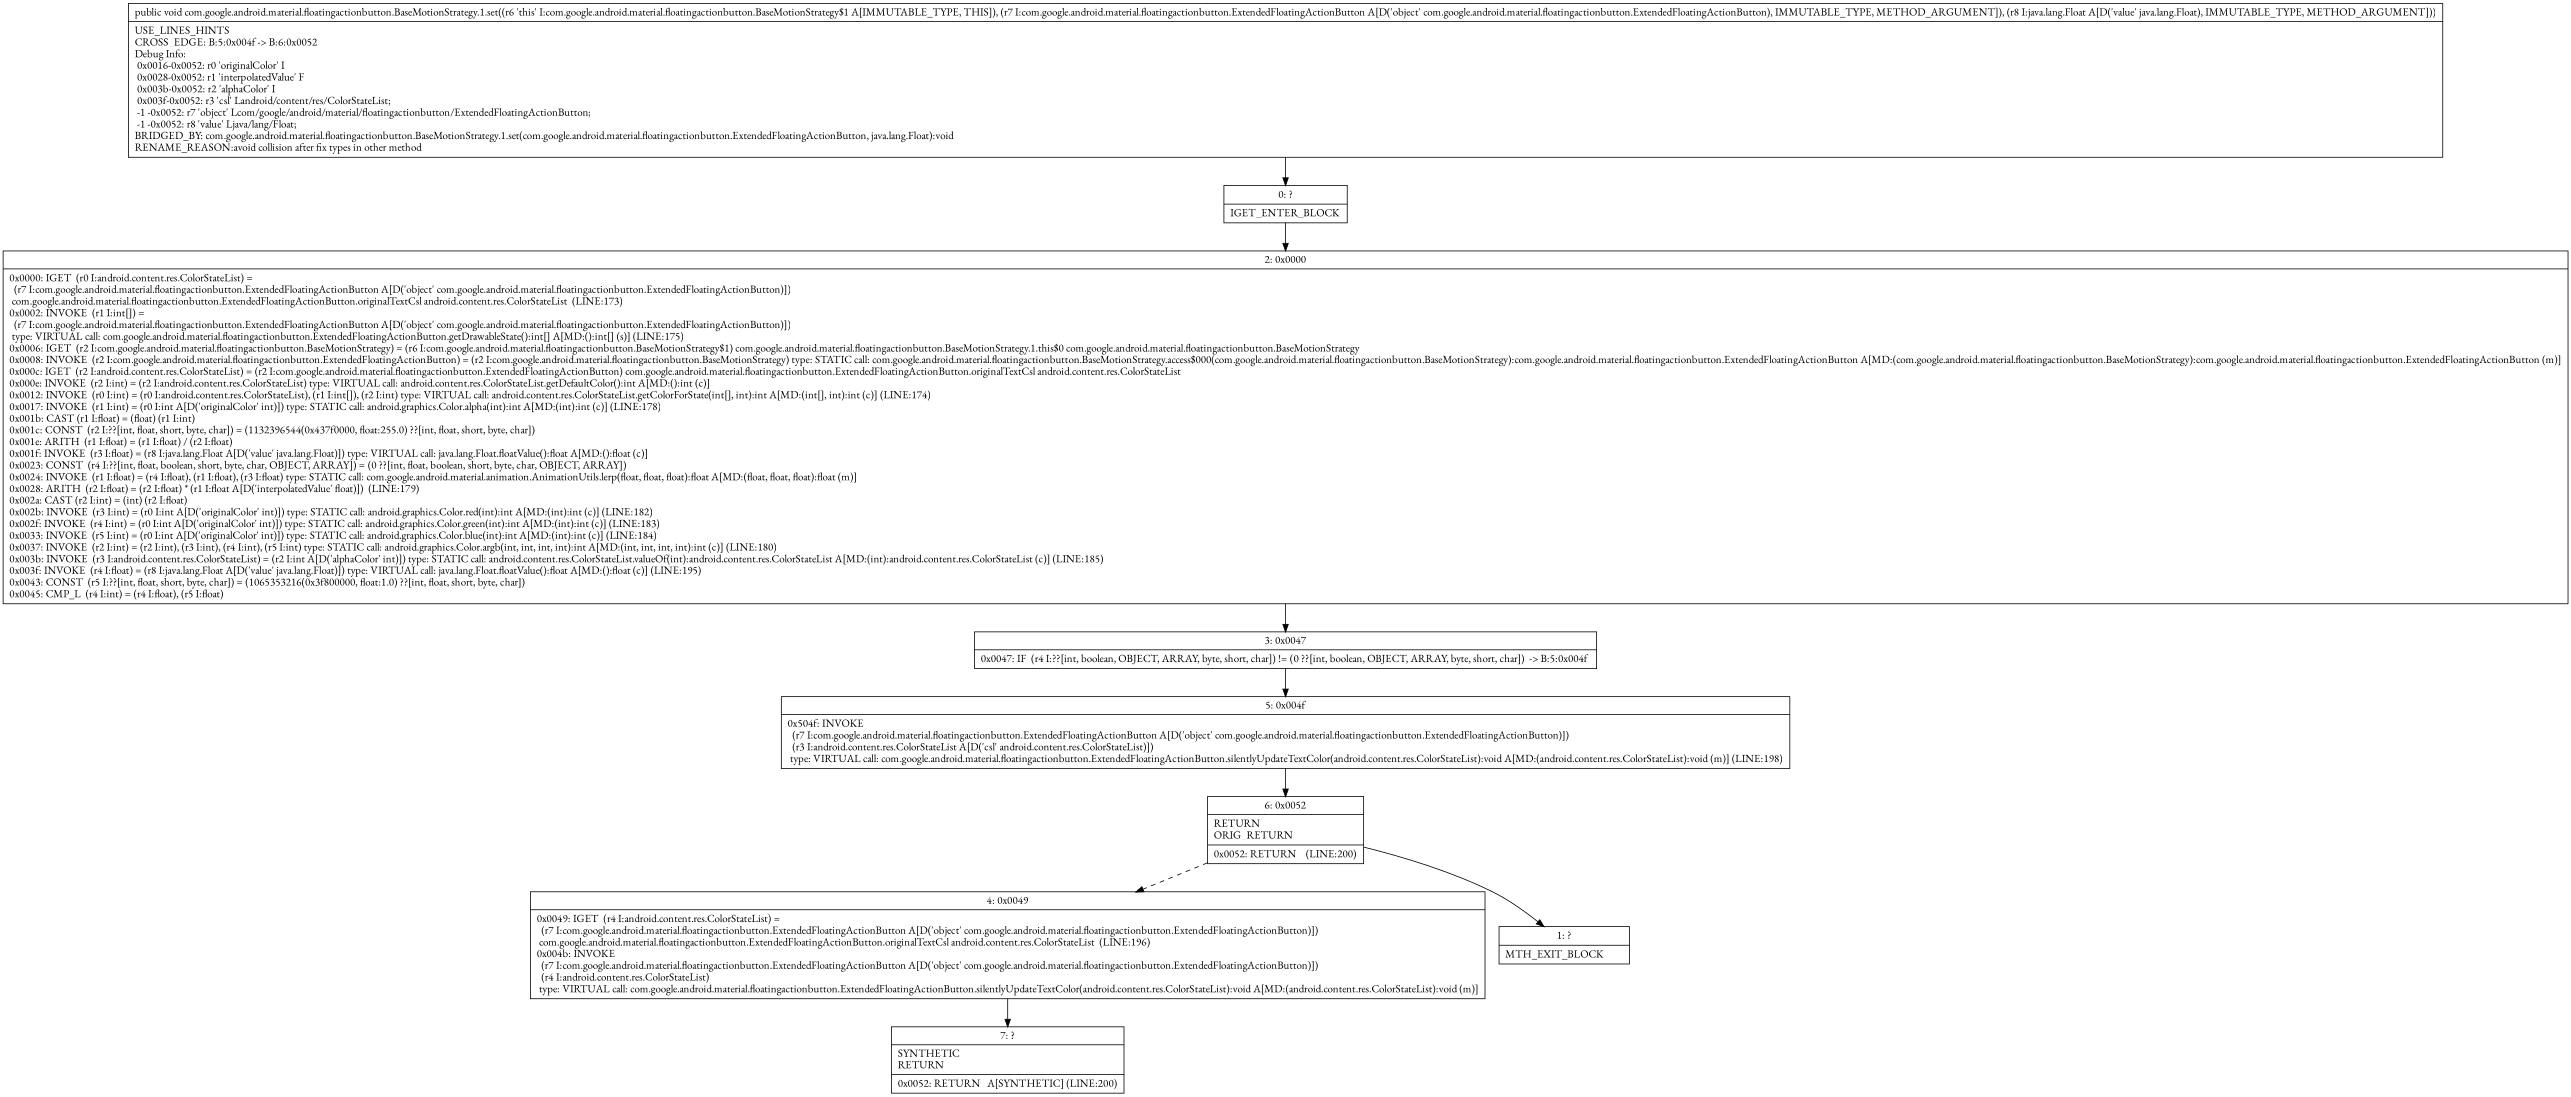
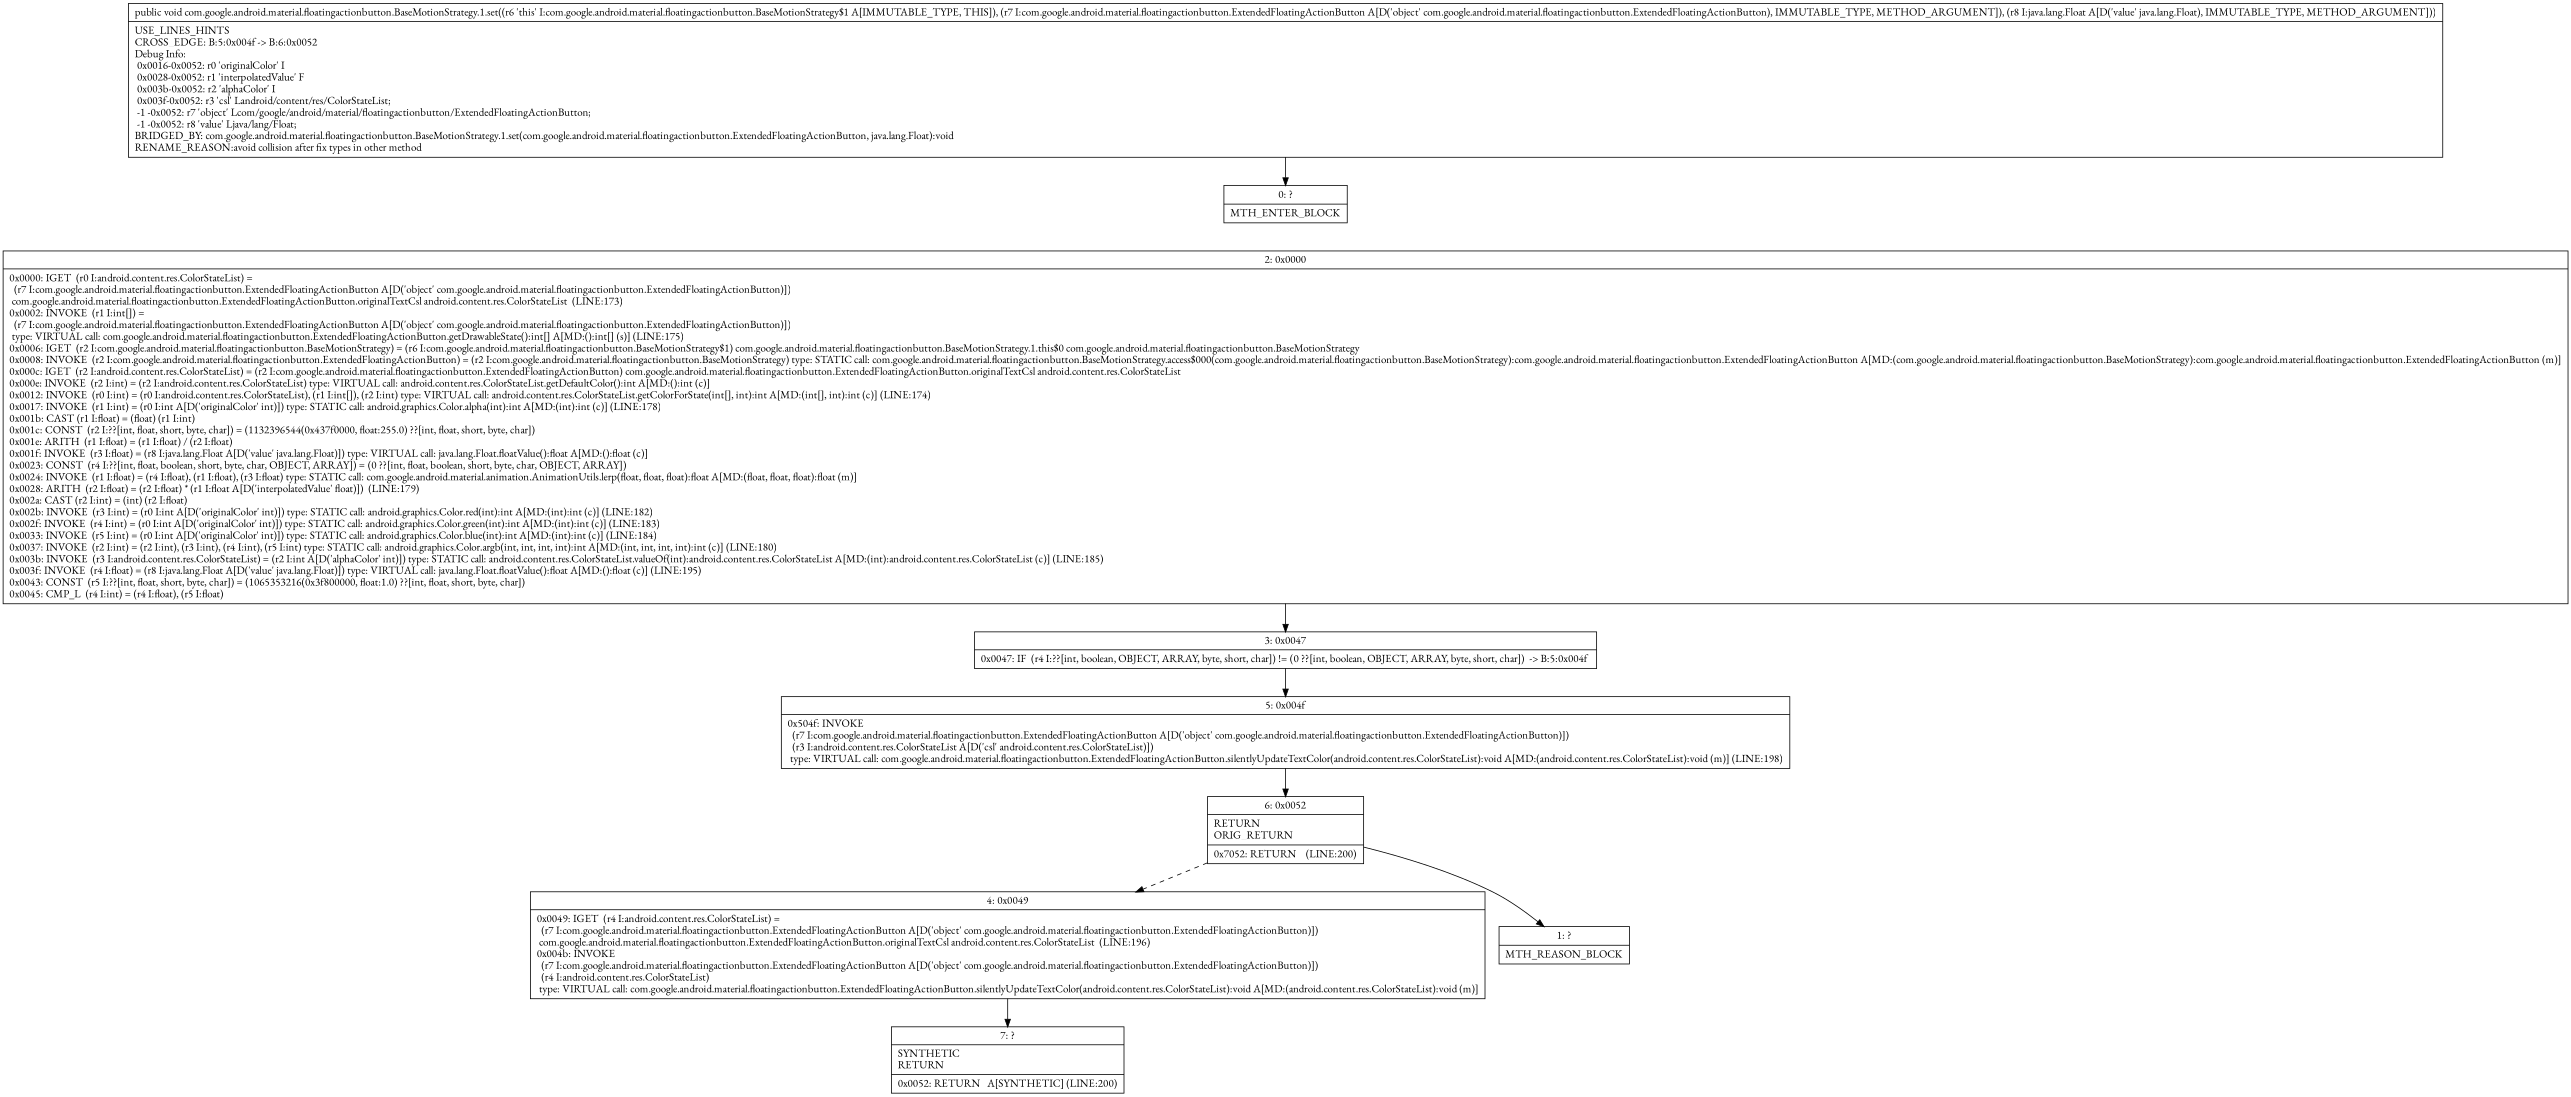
node "0: ?": text "IGET_ENTER_BLOCK" -> "MTH_ENTER_BLOCK"
edge "0: ?" -> "2: 0x0000": removed
node "6: 0x0052": text "0x0052: RETURN    (LINE:200)" -> "0x7052: RETURN    (LINE:200)"
node "1: ?": text "MTH_EXIT_BLOCK" -> "MTH_REASON_BLOCK"
